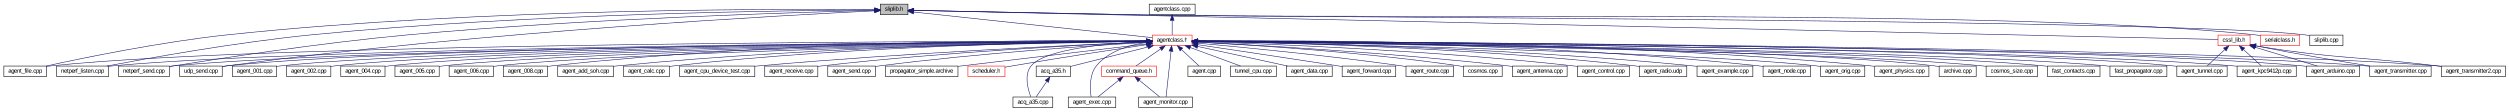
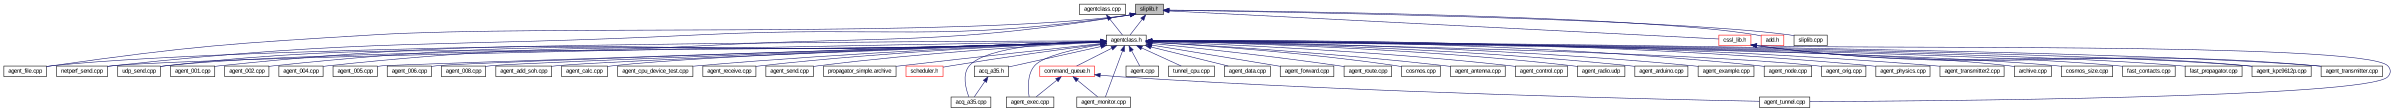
node "agentclass.h": color red -> black
node "serialclass.h": label "serialclass.h" -> "add.h"
edge "agent_tunnel.cpp" -> "agentclass.h": now "agent_tunnel.cpp" -> "command_queue.h"
edge "agent_arduino.cpp" -> "cssl_lib.h": removed
edge "agent_transmitter2.cpp" -> "cssl_lib.h": removed
node "netperf_listen.cpp": removed
node "agent_kpc9412p.cpp": label "agent_kpc9412p.cpp" -> "agent_kpc9612p.cpp"
